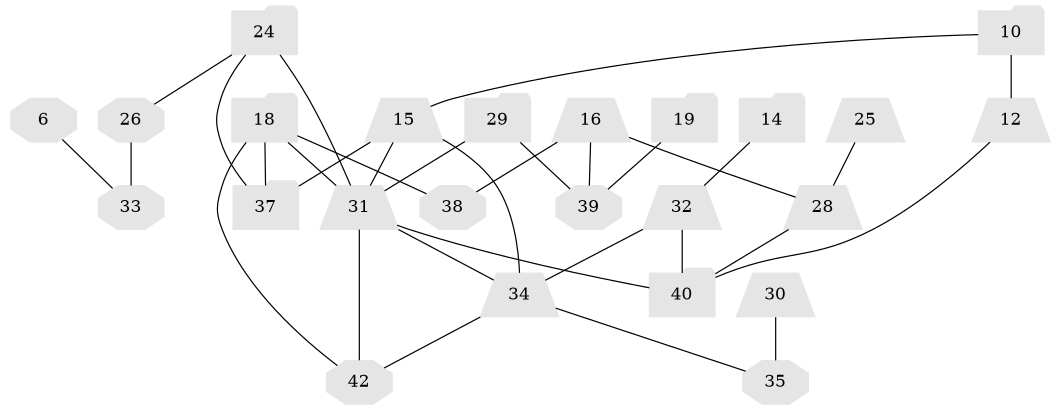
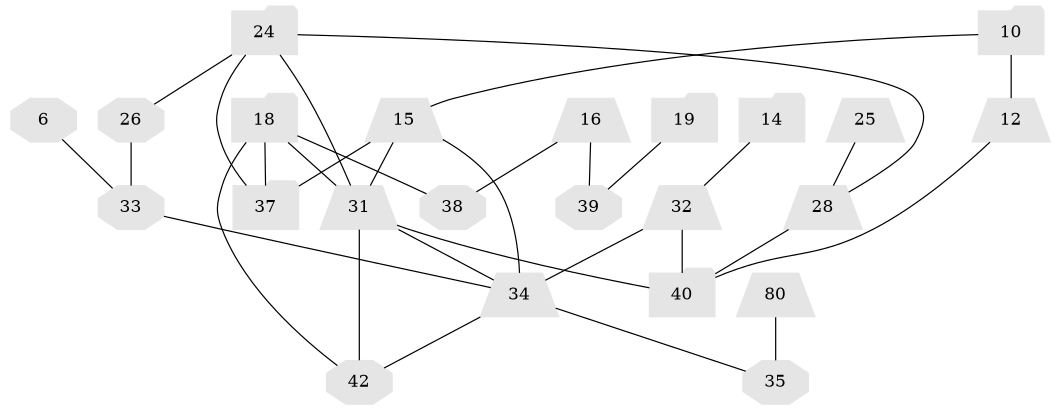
node "29": removed
edge "16" -- "28": now "24" -- "28"
edge "33" -- "34": added
node "30": label "30" -> "80"
